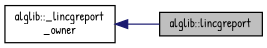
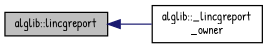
edge "alglib::lincgreport" -> "alglib::_lincgreport _owner": reversed
